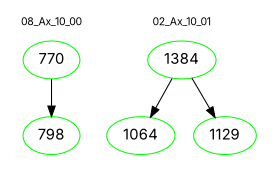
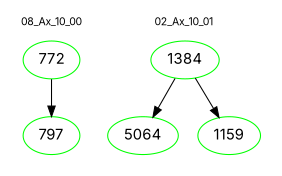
node "770": label "770" -> "772"
node "798": label "798" -> "797"
node "1064": label "1064" -> "5064"
node "1129": label "1129" -> "1159"
